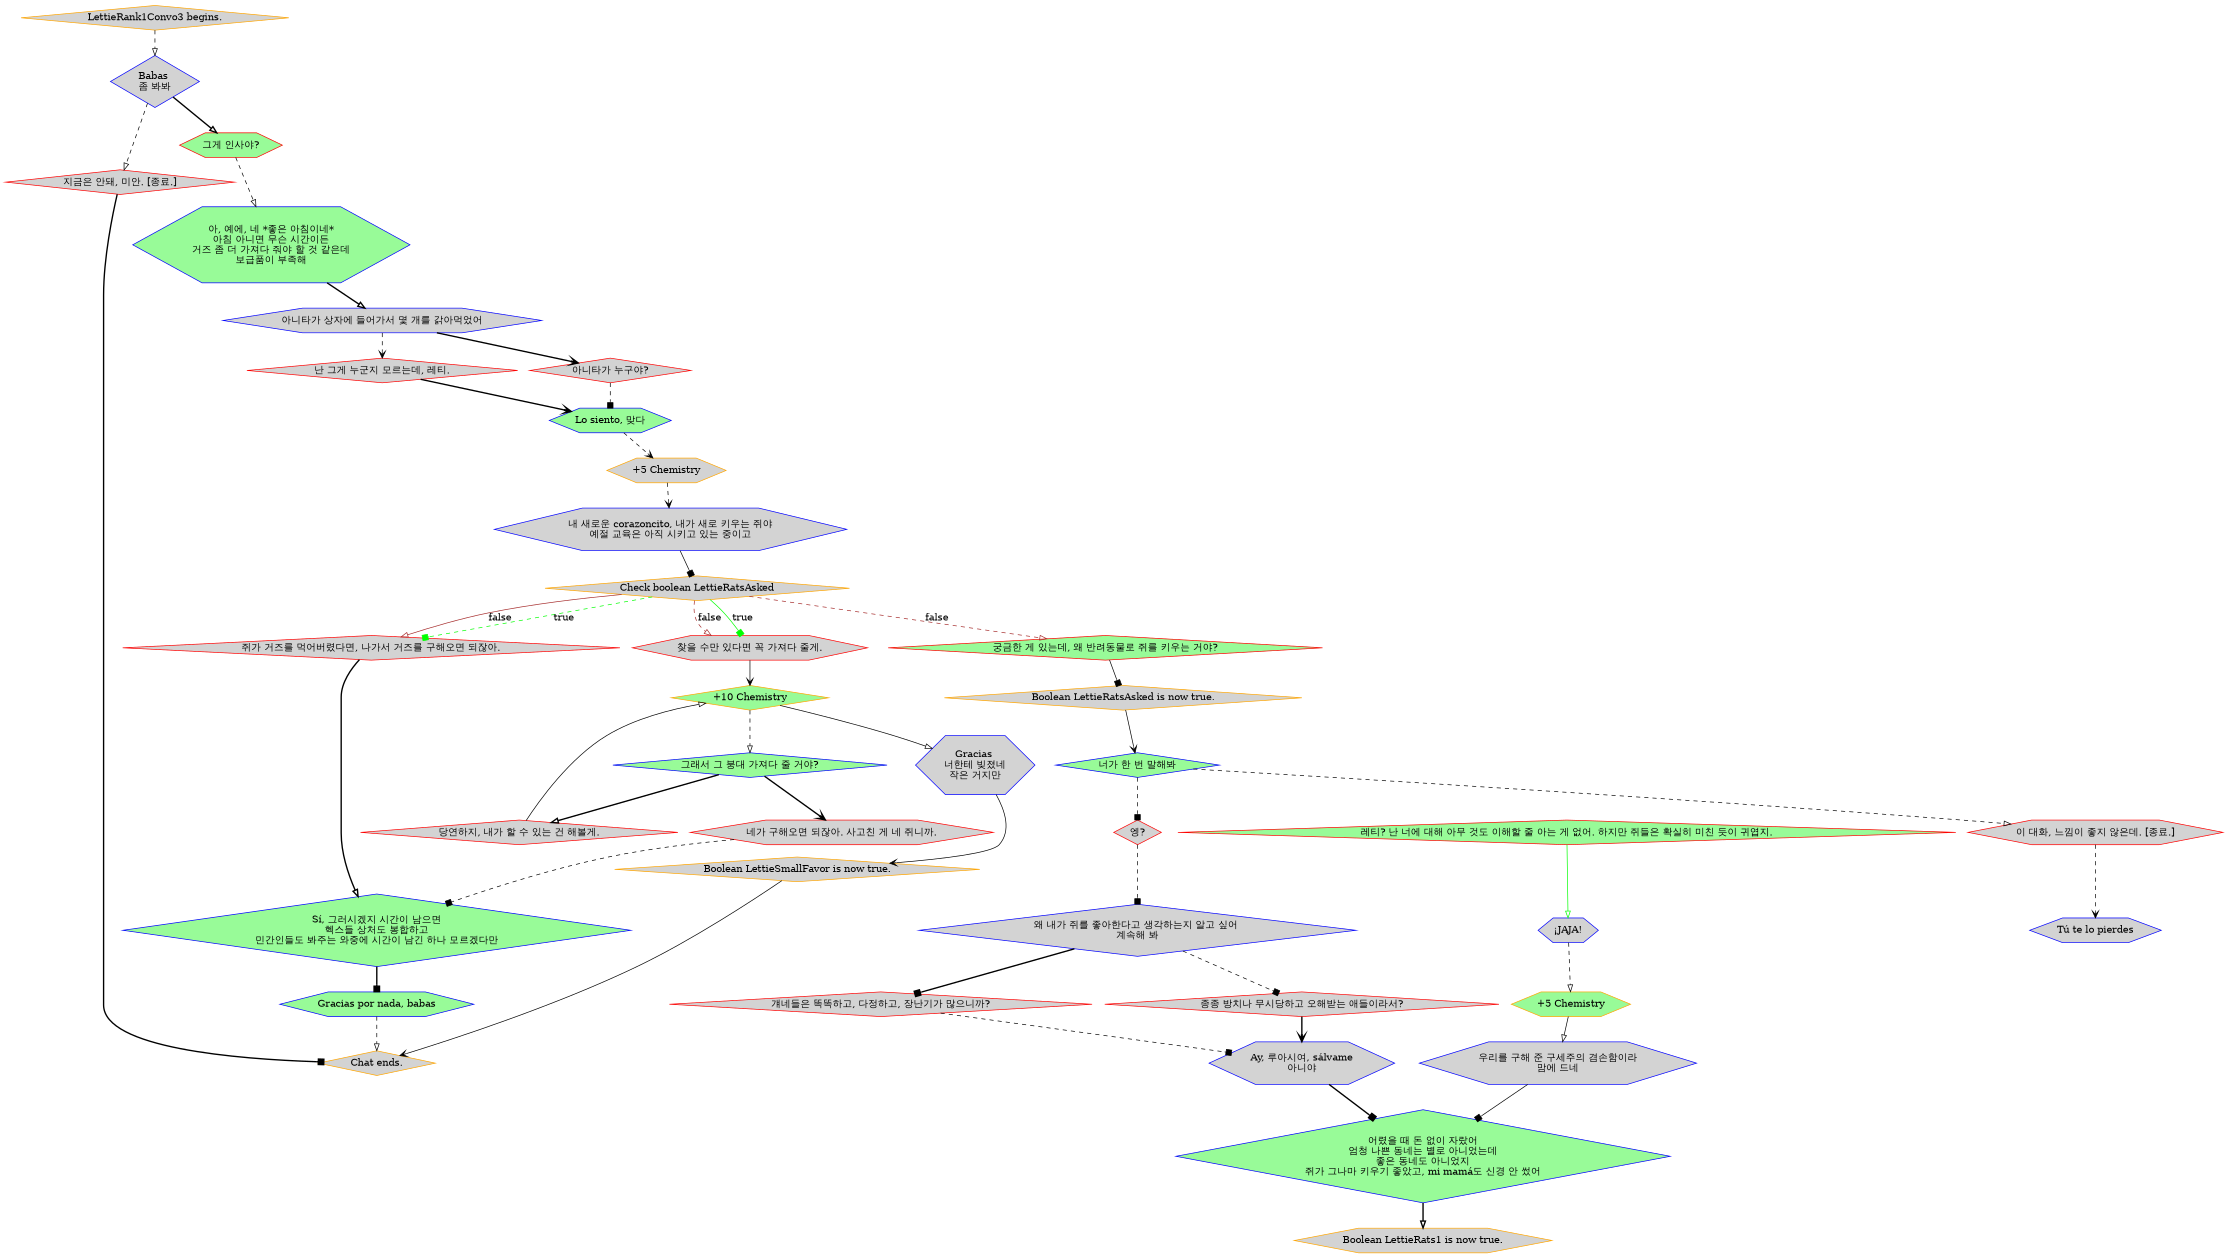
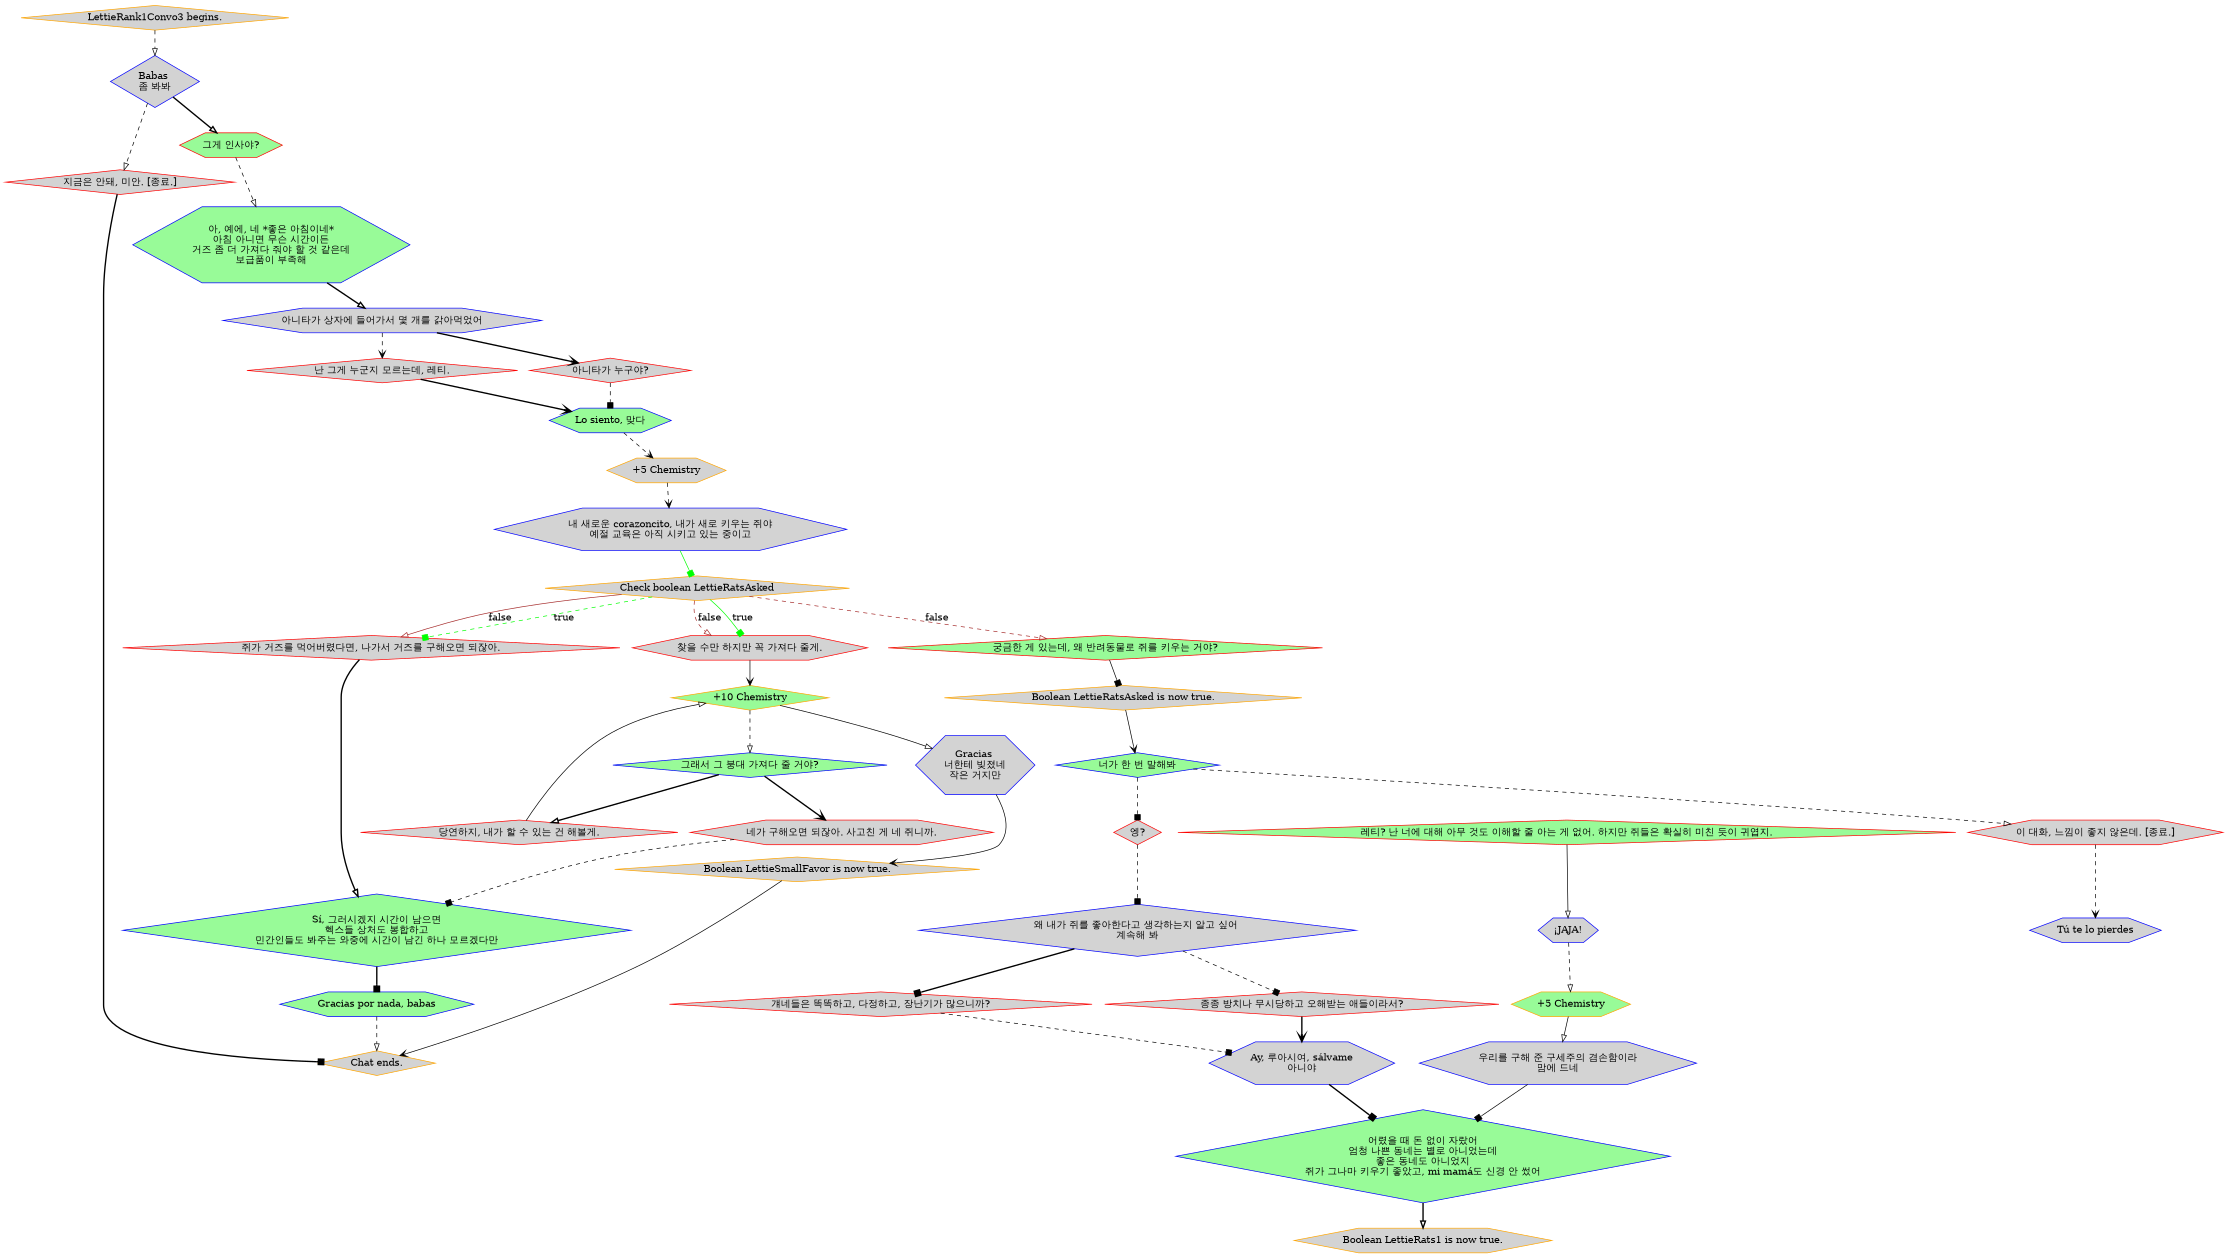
edge "내 새로운 corazoncito, 내가 새로 키우는 쥐야 예절 교육은 아직 시키고 있는 중이고" -> "Check boolean LettieRatsAsked": color black -> green
node "찾을 수만 있다면 꼭 가져다 줄게.": label "찾을 수만 있다면 꼭 가져다 줄게." -> "찾을 수만 하지만 꼭 가져다 줄게."
edge "레티? 난 너에 대해 아무 것도 이해할 줄 아는 게 없어. 하지만 쥐들은 확실히 미친 듯이 귀엽지." -> "¡JAJA!": color green -> black
